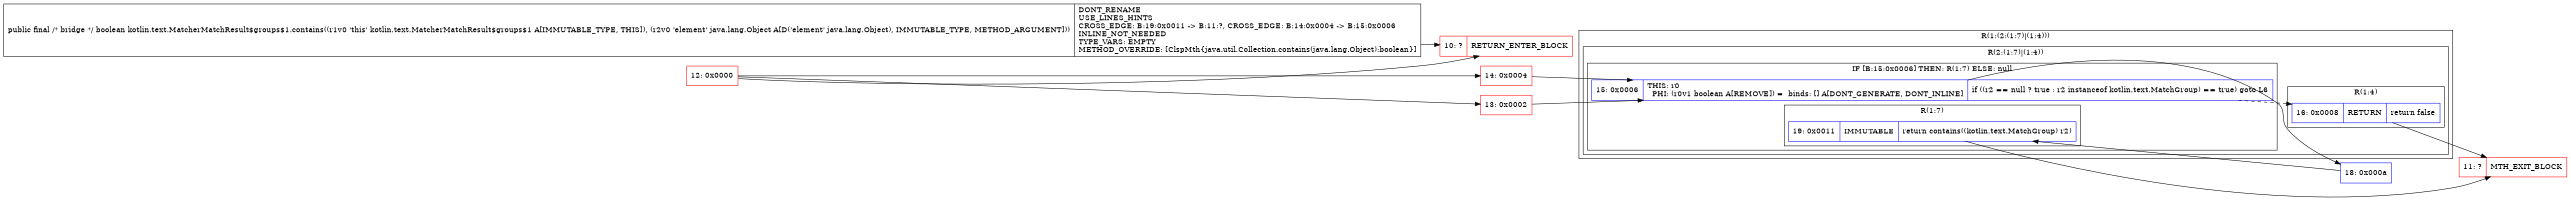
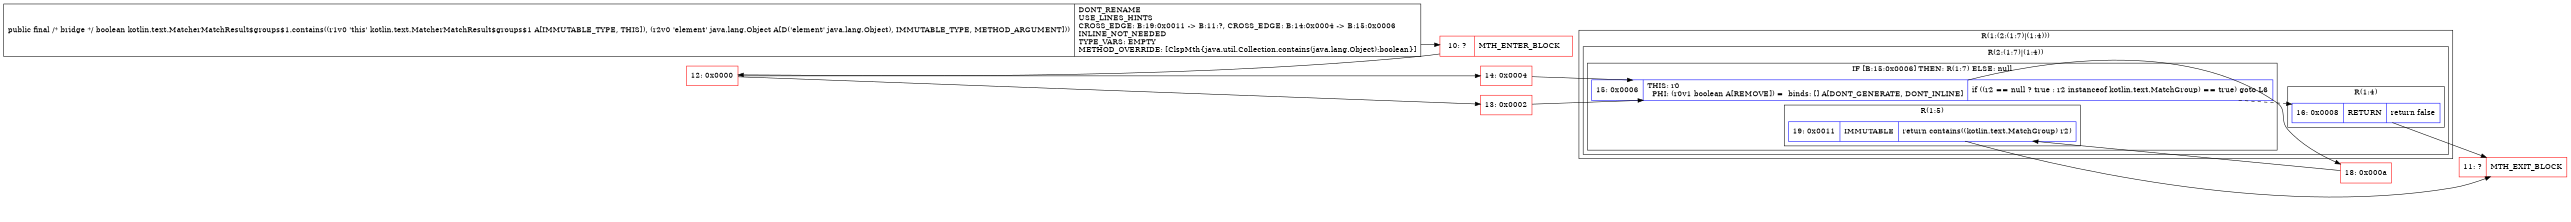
node "10: ?": text "RETURN_ENTER_BLOCK" -> "MTH_ENTER_BLOCK"
edge "12: 0x0000" -> "10: ?": reversed
cluster "R(1:7)": label "R(1:7)" -> "R(1:5)"
node "18: 0x000a": color blue -> red
